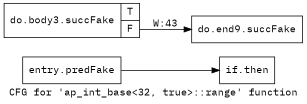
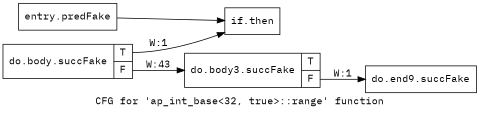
edge "do.body3.succFake" -> "do.end9.succFake": label "W:43" -> "W:1"
node "do.body.succFake": added
